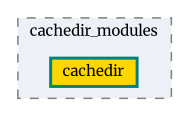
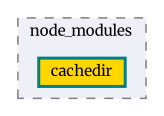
cluster "cachedir_modules": label "cachedir_modules" -> "node_modules"
